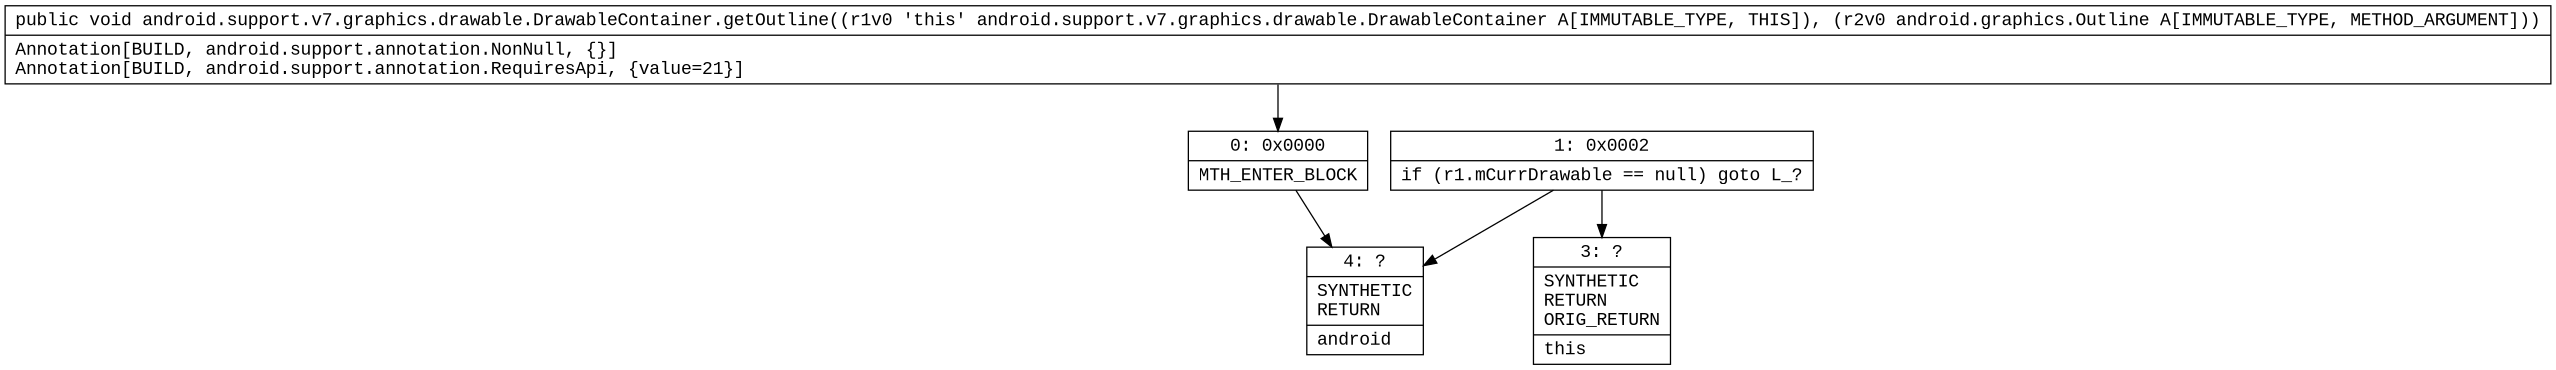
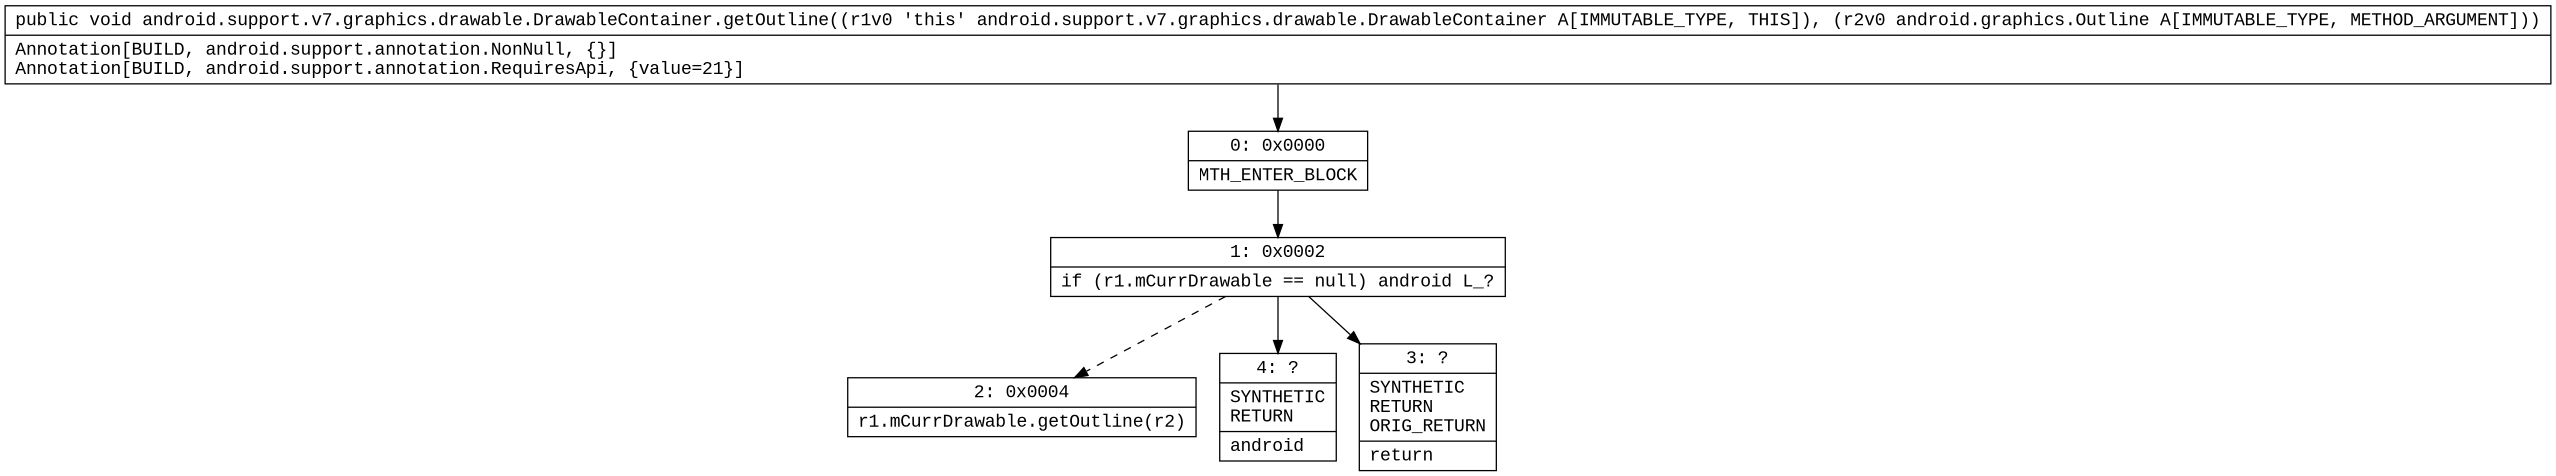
node "1: 0x0002": text "if (r1.mCurrDrawable == null) goto L_?" -> "if (r1.mCurrDrawable == null) android L_?"
edge "0: 0x0000" -> "4: ?": now "0: 0x0000" -> "1: 0x0002"
node "3: ?": text "this" -> "return"
node "2: 0x0004": added
